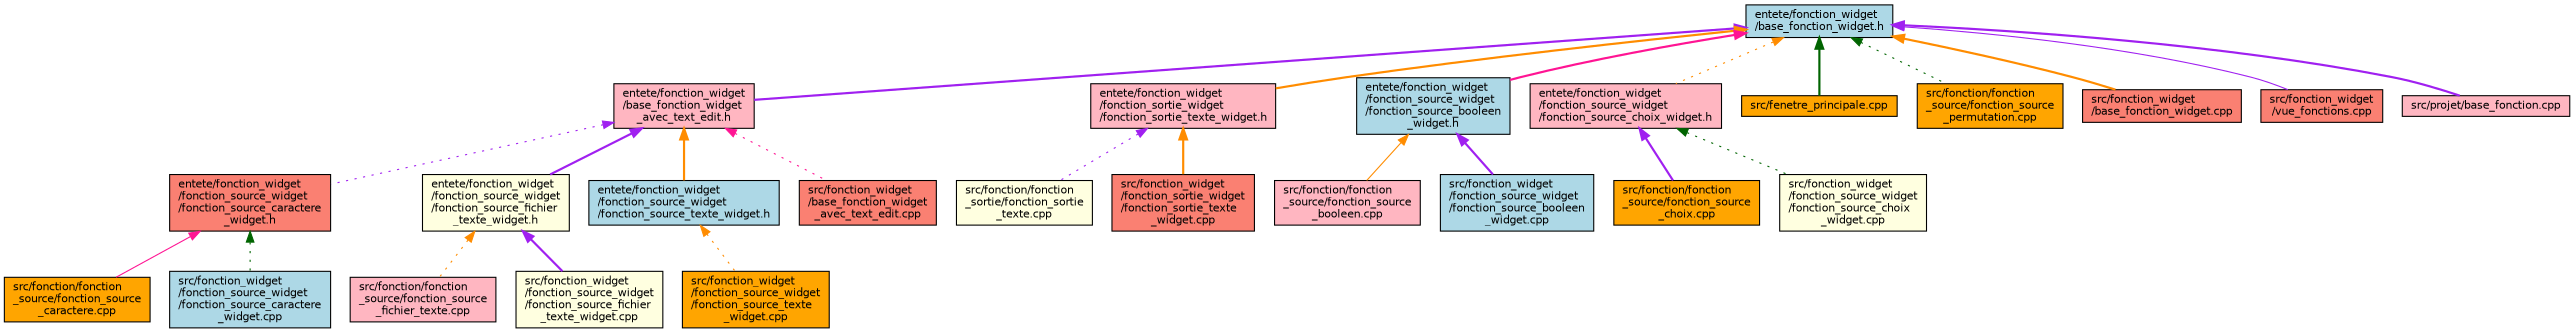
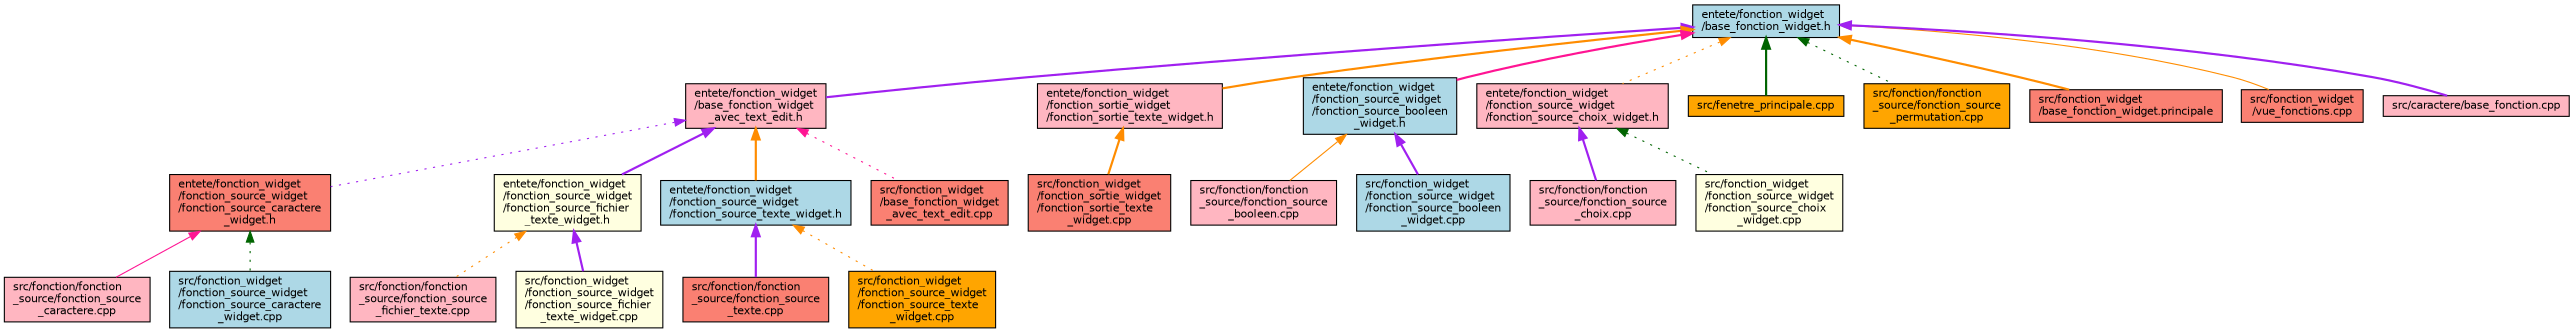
edge "src/fonction_widget /vue_fonctions.cpp" -> "entete/fonction_widget /base_fonction_widget.h": color purple -> darkorange
node "src/fonction_widget /base_fonction_widget.cpp": label "src/fonction_widget /base_fonction_widget.cpp" -> "src/fonction_widget /base_fonction_widget.principale"
node "src/projet/base_fonction.cpp": label "src/projet/base_fonction.cpp" -> "src/caractere/base_fonction.cpp"
node "src/fonction/fonction _sortie/fonction_sortie _texte.cpp": removed
node "src/fonction/fonction _source/fonction_source _choix.cpp": fillcolor orange -> lightpink
node "src/fonction/fonction _source/fonction_source _caractere.cpp": fillcolor orange -> lightpink
node "src/fonction/fonction _source/fonction_source _texte.cpp": added
